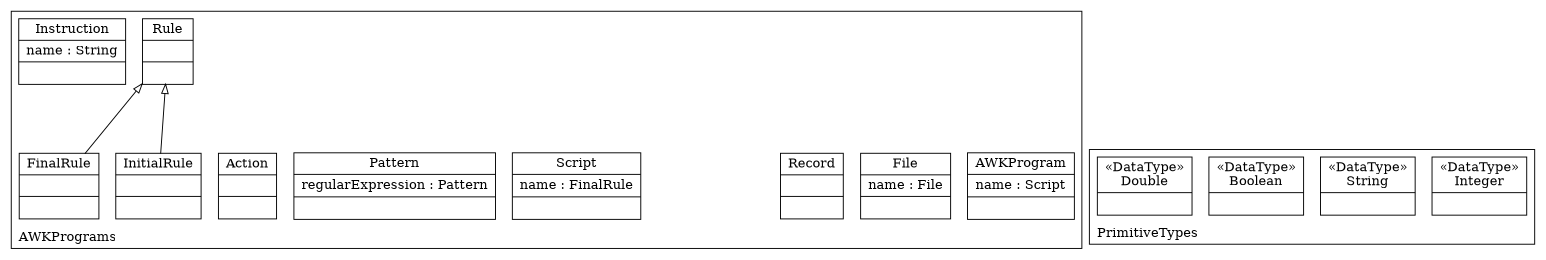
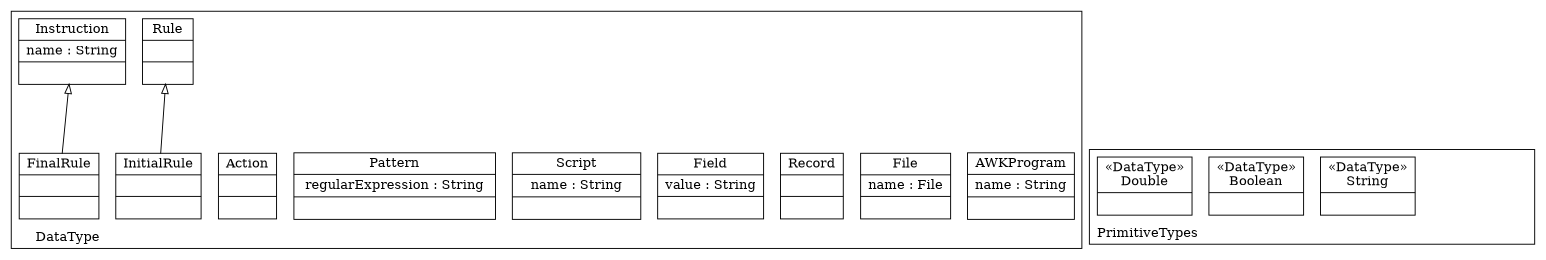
edge "FinalRule" -> "Rule": now "FinalRule" -> "Instruction"
node "Pattern": text "regularExpression : Pattern" -> "regularExpression : String"
node "Script": text "name : FinalRule" -> "name : String"
node "AWKProgram": text "name : Script" -> "name : String"
node "Field": added
node "Integer": removed
cluster "AWKPrograms": label "AWKPrograms" -> "DataType"
